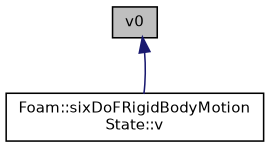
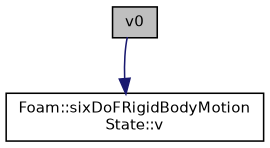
edge "Foam::sixDoFRigidBodyMotion State::v" -> "v0": reversed
